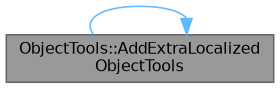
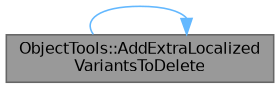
node "ObjectTools::AddExtraLocalized ObjectTools": label "ObjectTools::AddExtraLocalized ObjectTools" -> "ObjectTools::AddExtraLocalized VariantsToDelete"
